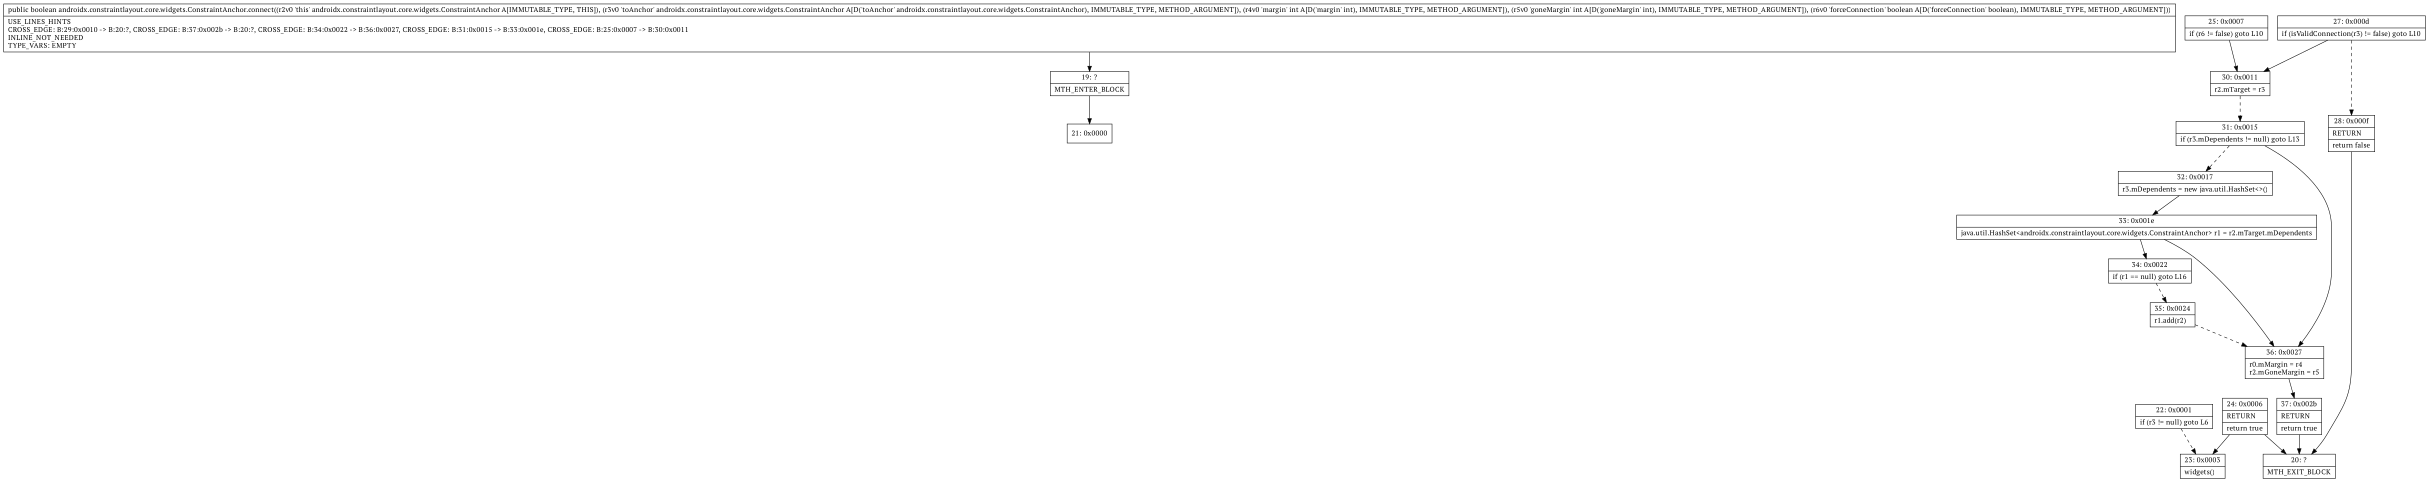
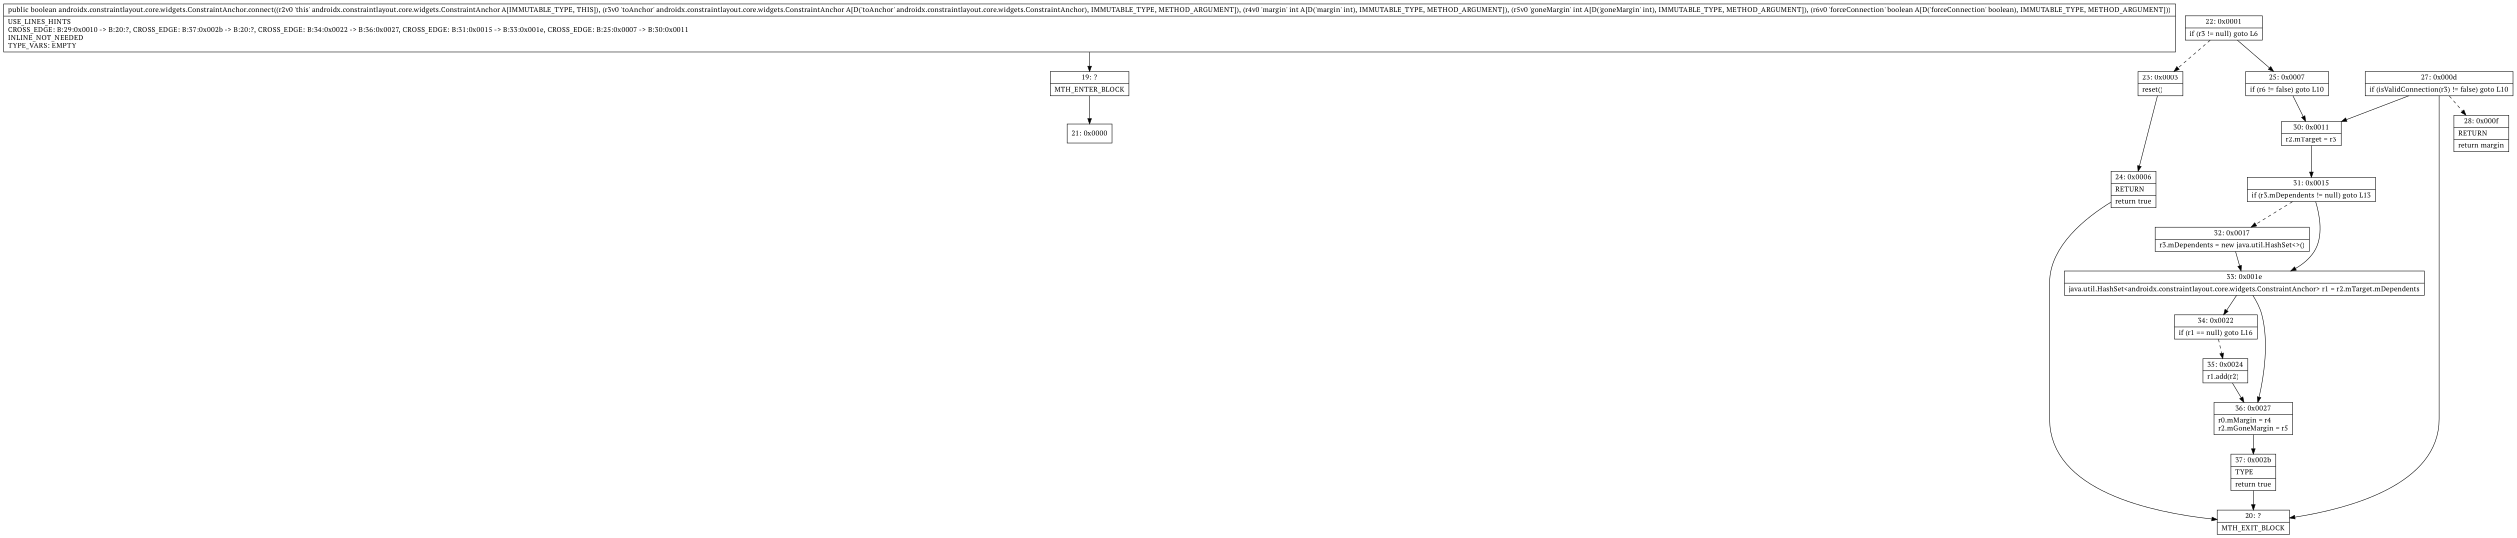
edge "22: 0x0001" -> "25: 0x0007": added
edge "30: 0x0011" -> "31: 0x0015": style dashed -> solid
node "28: 0x000f": text "return false" -> "return margin"
edge "31: 0x0015" -> "36: 0x0027": now "31: 0x0015" -> "33: 0x001e"
edge "28: 0x000f" -> "20: ?": now "27: 0x000d" -> "20: ?"
edge "35: 0x0024" -> "36: 0x0027": style dashed -> solid
node "37: 0x002b": text "RETURN" -> "TYPE"
edge "24: 0x0006" -> "23: 0x0003": reversed
node "23: 0x0003": text "widgets()" -> "reset()"
